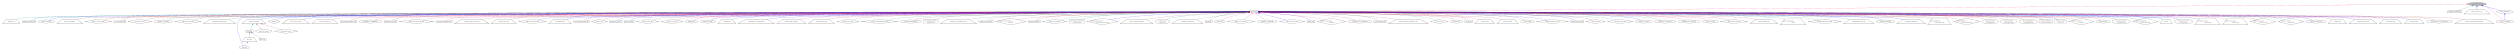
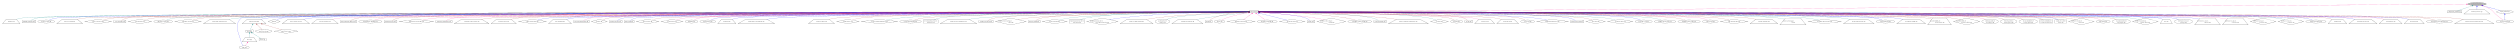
node "simplest_hello_world.cpp": removed
